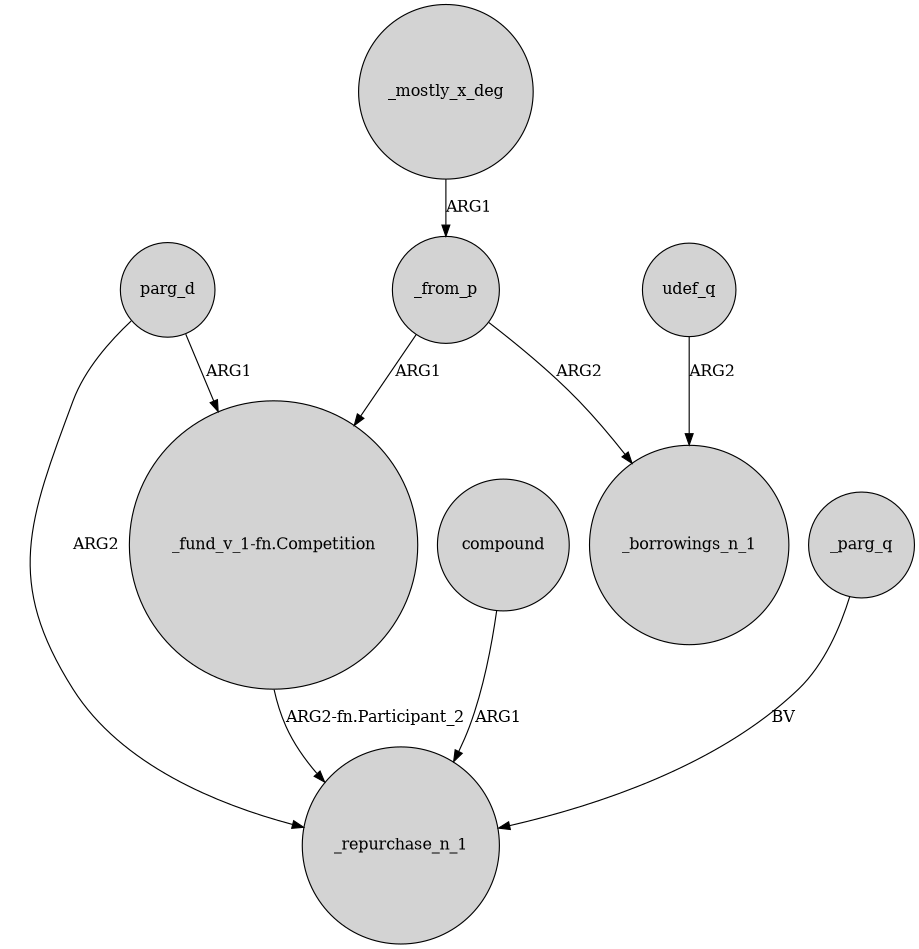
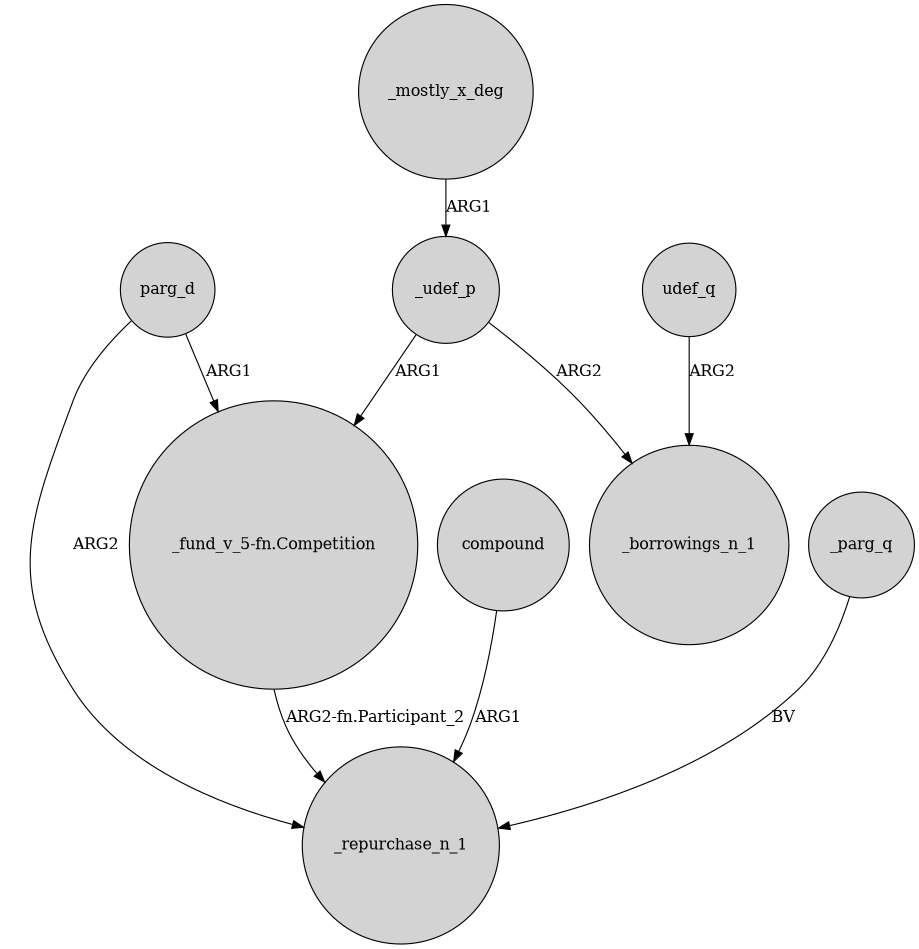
node "_from_p": label "_from_p" -> "_udef_p"
node "_fund_v_1-fn.Competition": label "_fund_v_1-fn.Competition" -> "_fund_v_5-fn.Competition"
